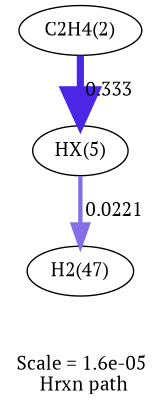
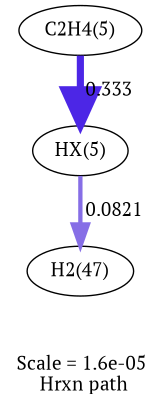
node "C2H4(2)": label "C2H4(2)" -> "C2H4(5)"
edge "HX(5)" -> "H2(47)": label " 0.0221" -> " 0.0821"
